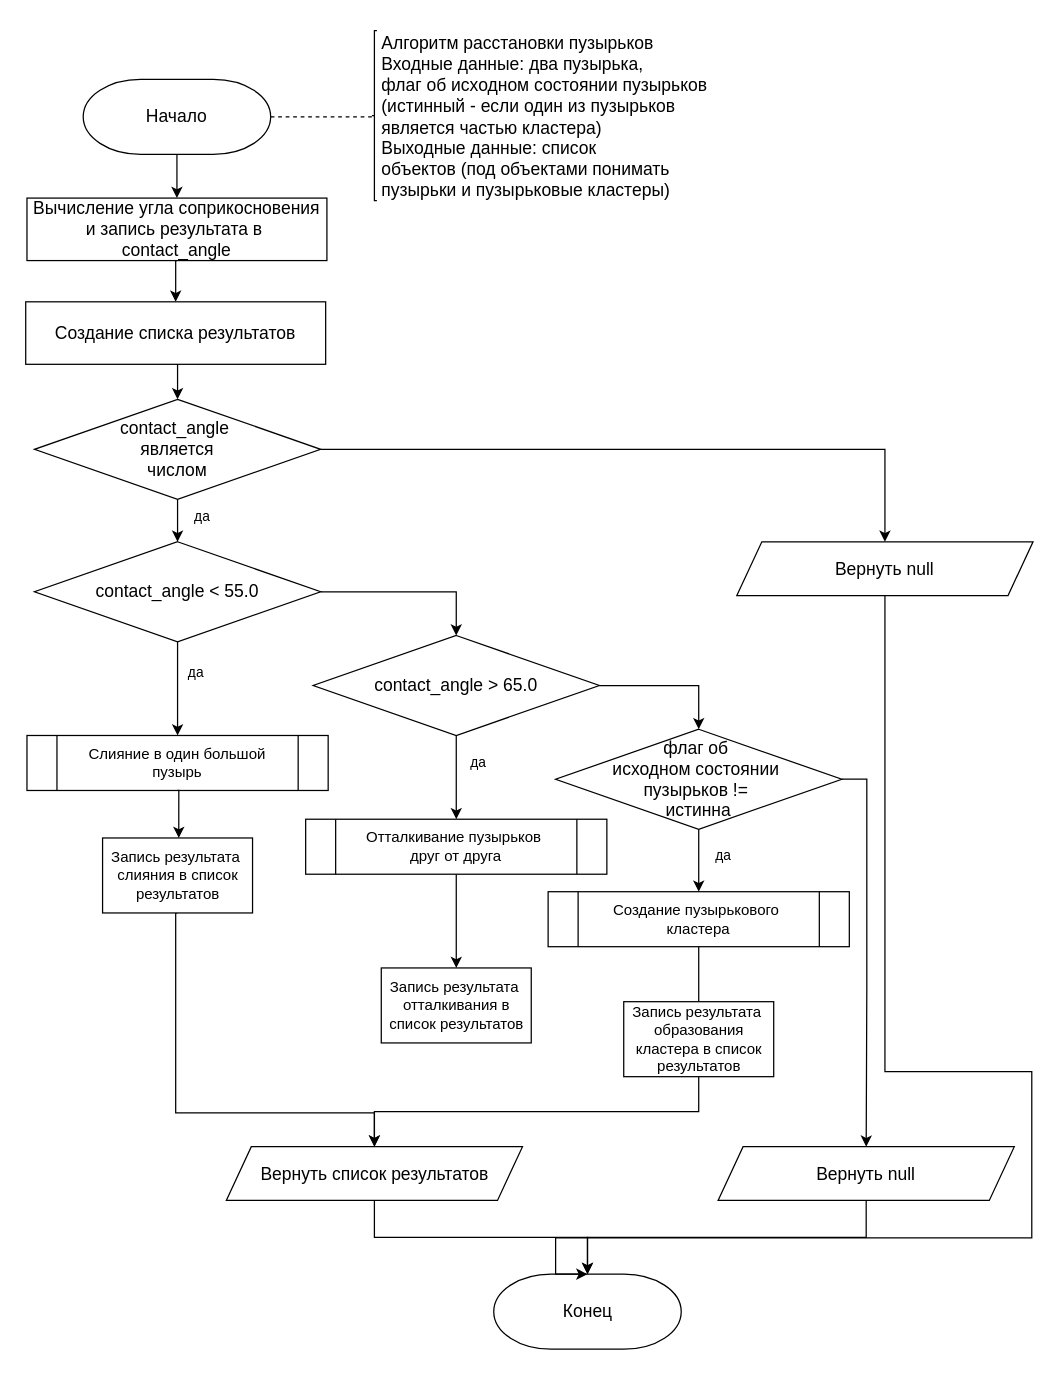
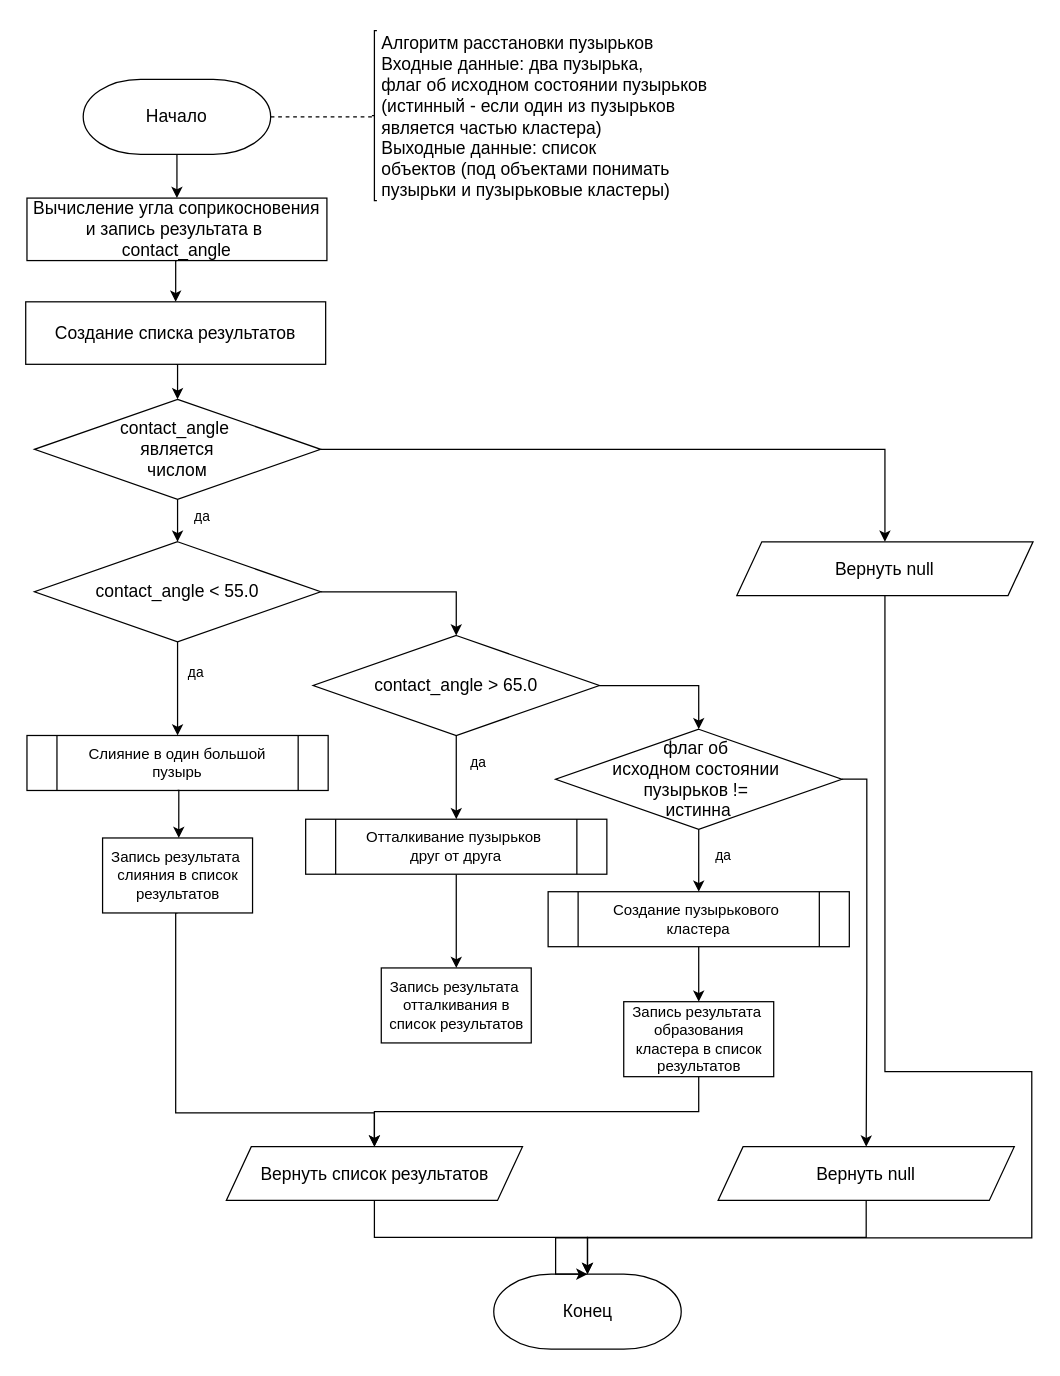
edge "Создание пузырькового кластера" -- "Запись результата образования кластера в список результатов": arrowhead none -> classic
